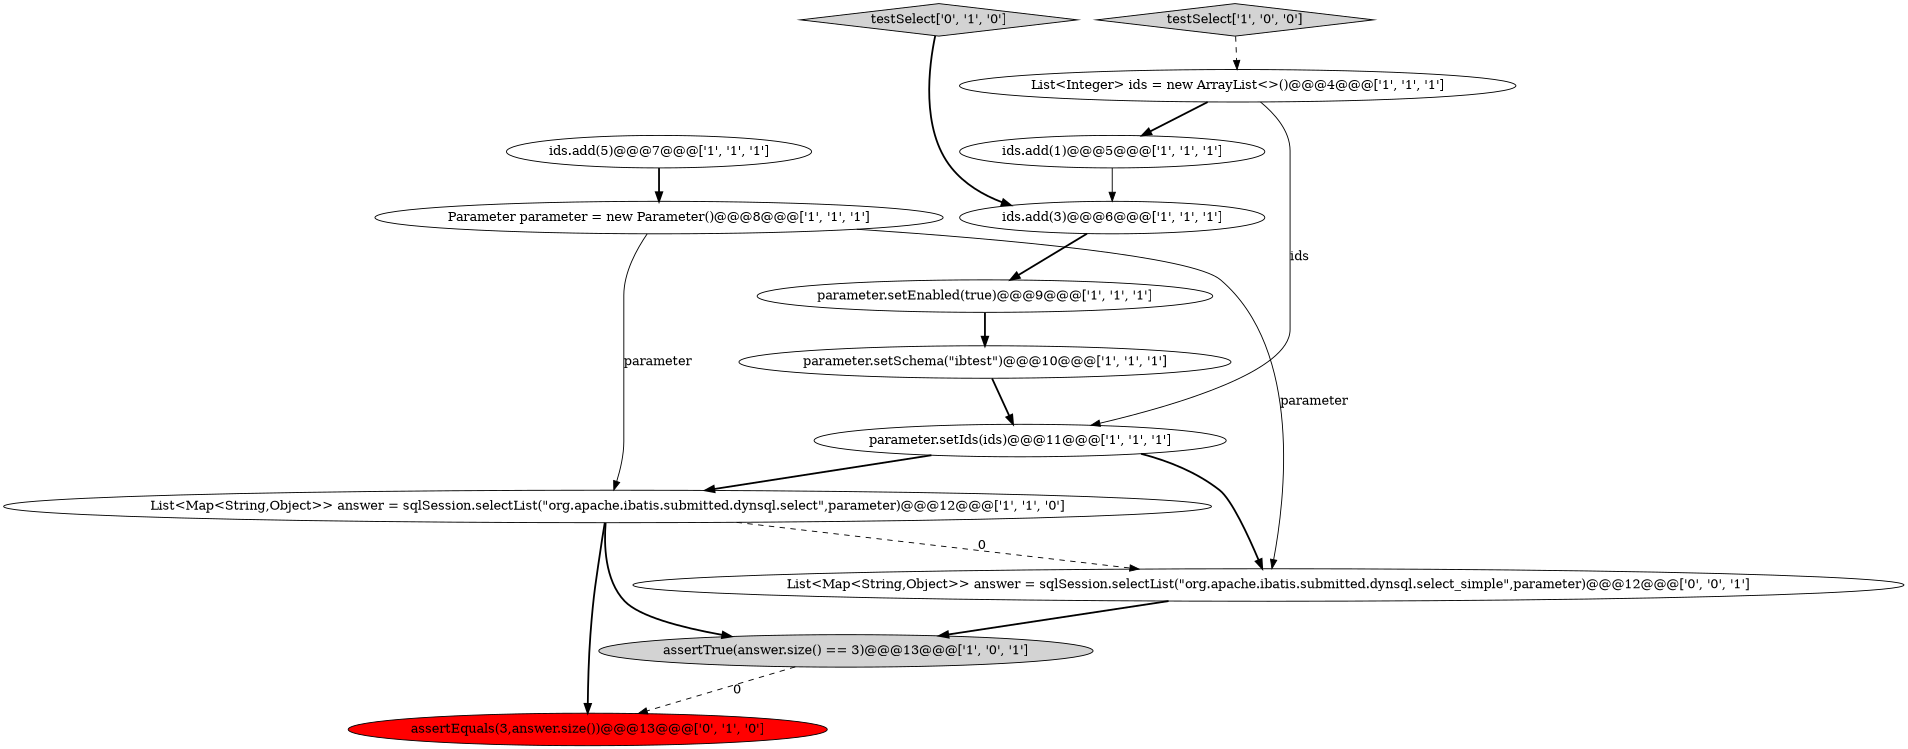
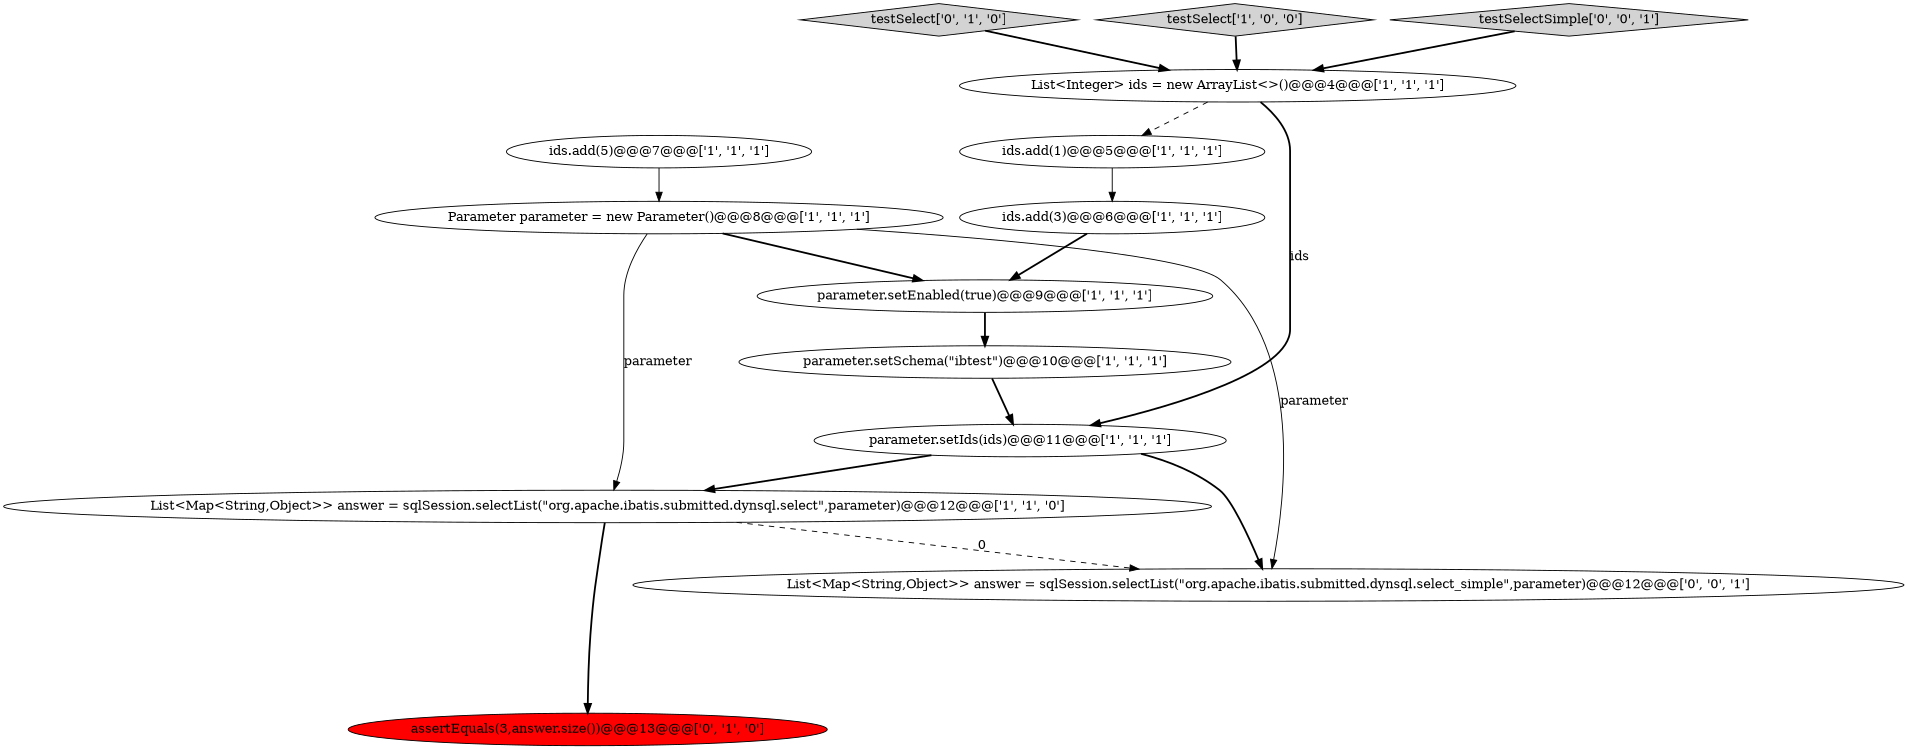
node "testSelectSimple['0', '0', '1']": added
edge "testSelect['1', '0', '0']" -> "List<Integer> ids = new ArrayList<>()@@@4@@@['1', '1', '1']": style dashed -> bold
edge "List<Integer> ids = new ArrayList<>()@@@4@@@['1', '1', '1']" -> "ids.add(1)@@@5@@@['1', '1', '1']": style bold -> dashed
edge "testSelect['0', '1', '0']" -> "ids.add(3)@@@6@@@['1', '1', '1']": now "testSelect['0', '1', '0']" -> "List<Integer> ids = new ArrayList<>()@@@4@@@['1', '1', '1']"
edge "ids.add(5)@@@7@@@['1', '1', '1']" -> "Parameter parameter = new Parameter()@@@8@@@['1', '1', '1']": style bold -> solid
edge "Parameter parameter = new Parameter()@@@8@@@['1', '1', '1']" -> "parameter.setEnabled(true)@@@9@@@['1', '1', '1']": added
edge "List<Integer> ids = new ArrayList<>()@@@4@@@['1', '1', '1']" -> "parameter.setIds(ids)@@@11@@@['1', '1', '1']": style solid -> bold
node "assertTrue(answer.size() == 3)@@@13@@@['1', '0', '1']": removed
